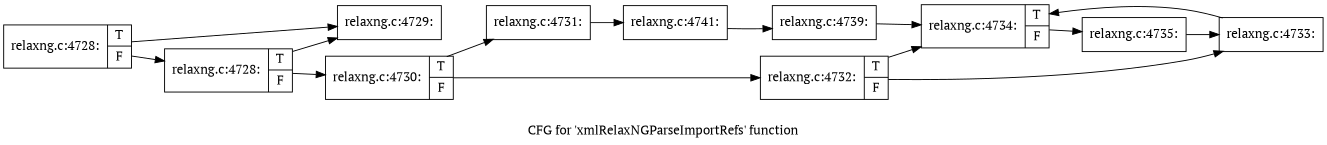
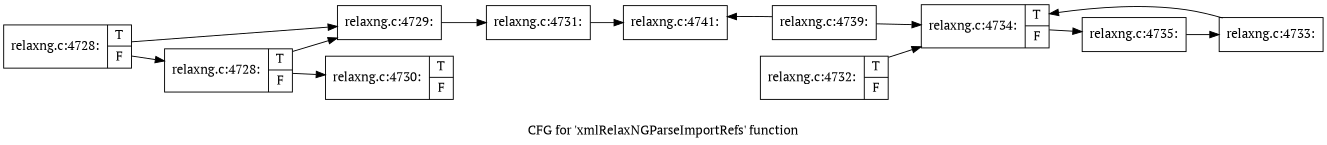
edge "relaxng.c:4741:" -> "relaxng.c:4739:": reversed
edge "relaxng.c:4730:" -> "relaxng.c:4731:": now "relaxng.c:4729:" -> "relaxng.c:4731:"
edge "relaxng.c:4732:" -> "relaxng.c:4733:": removed
edge "relaxng.c:4730:" -> "relaxng.c:4732:": removed
